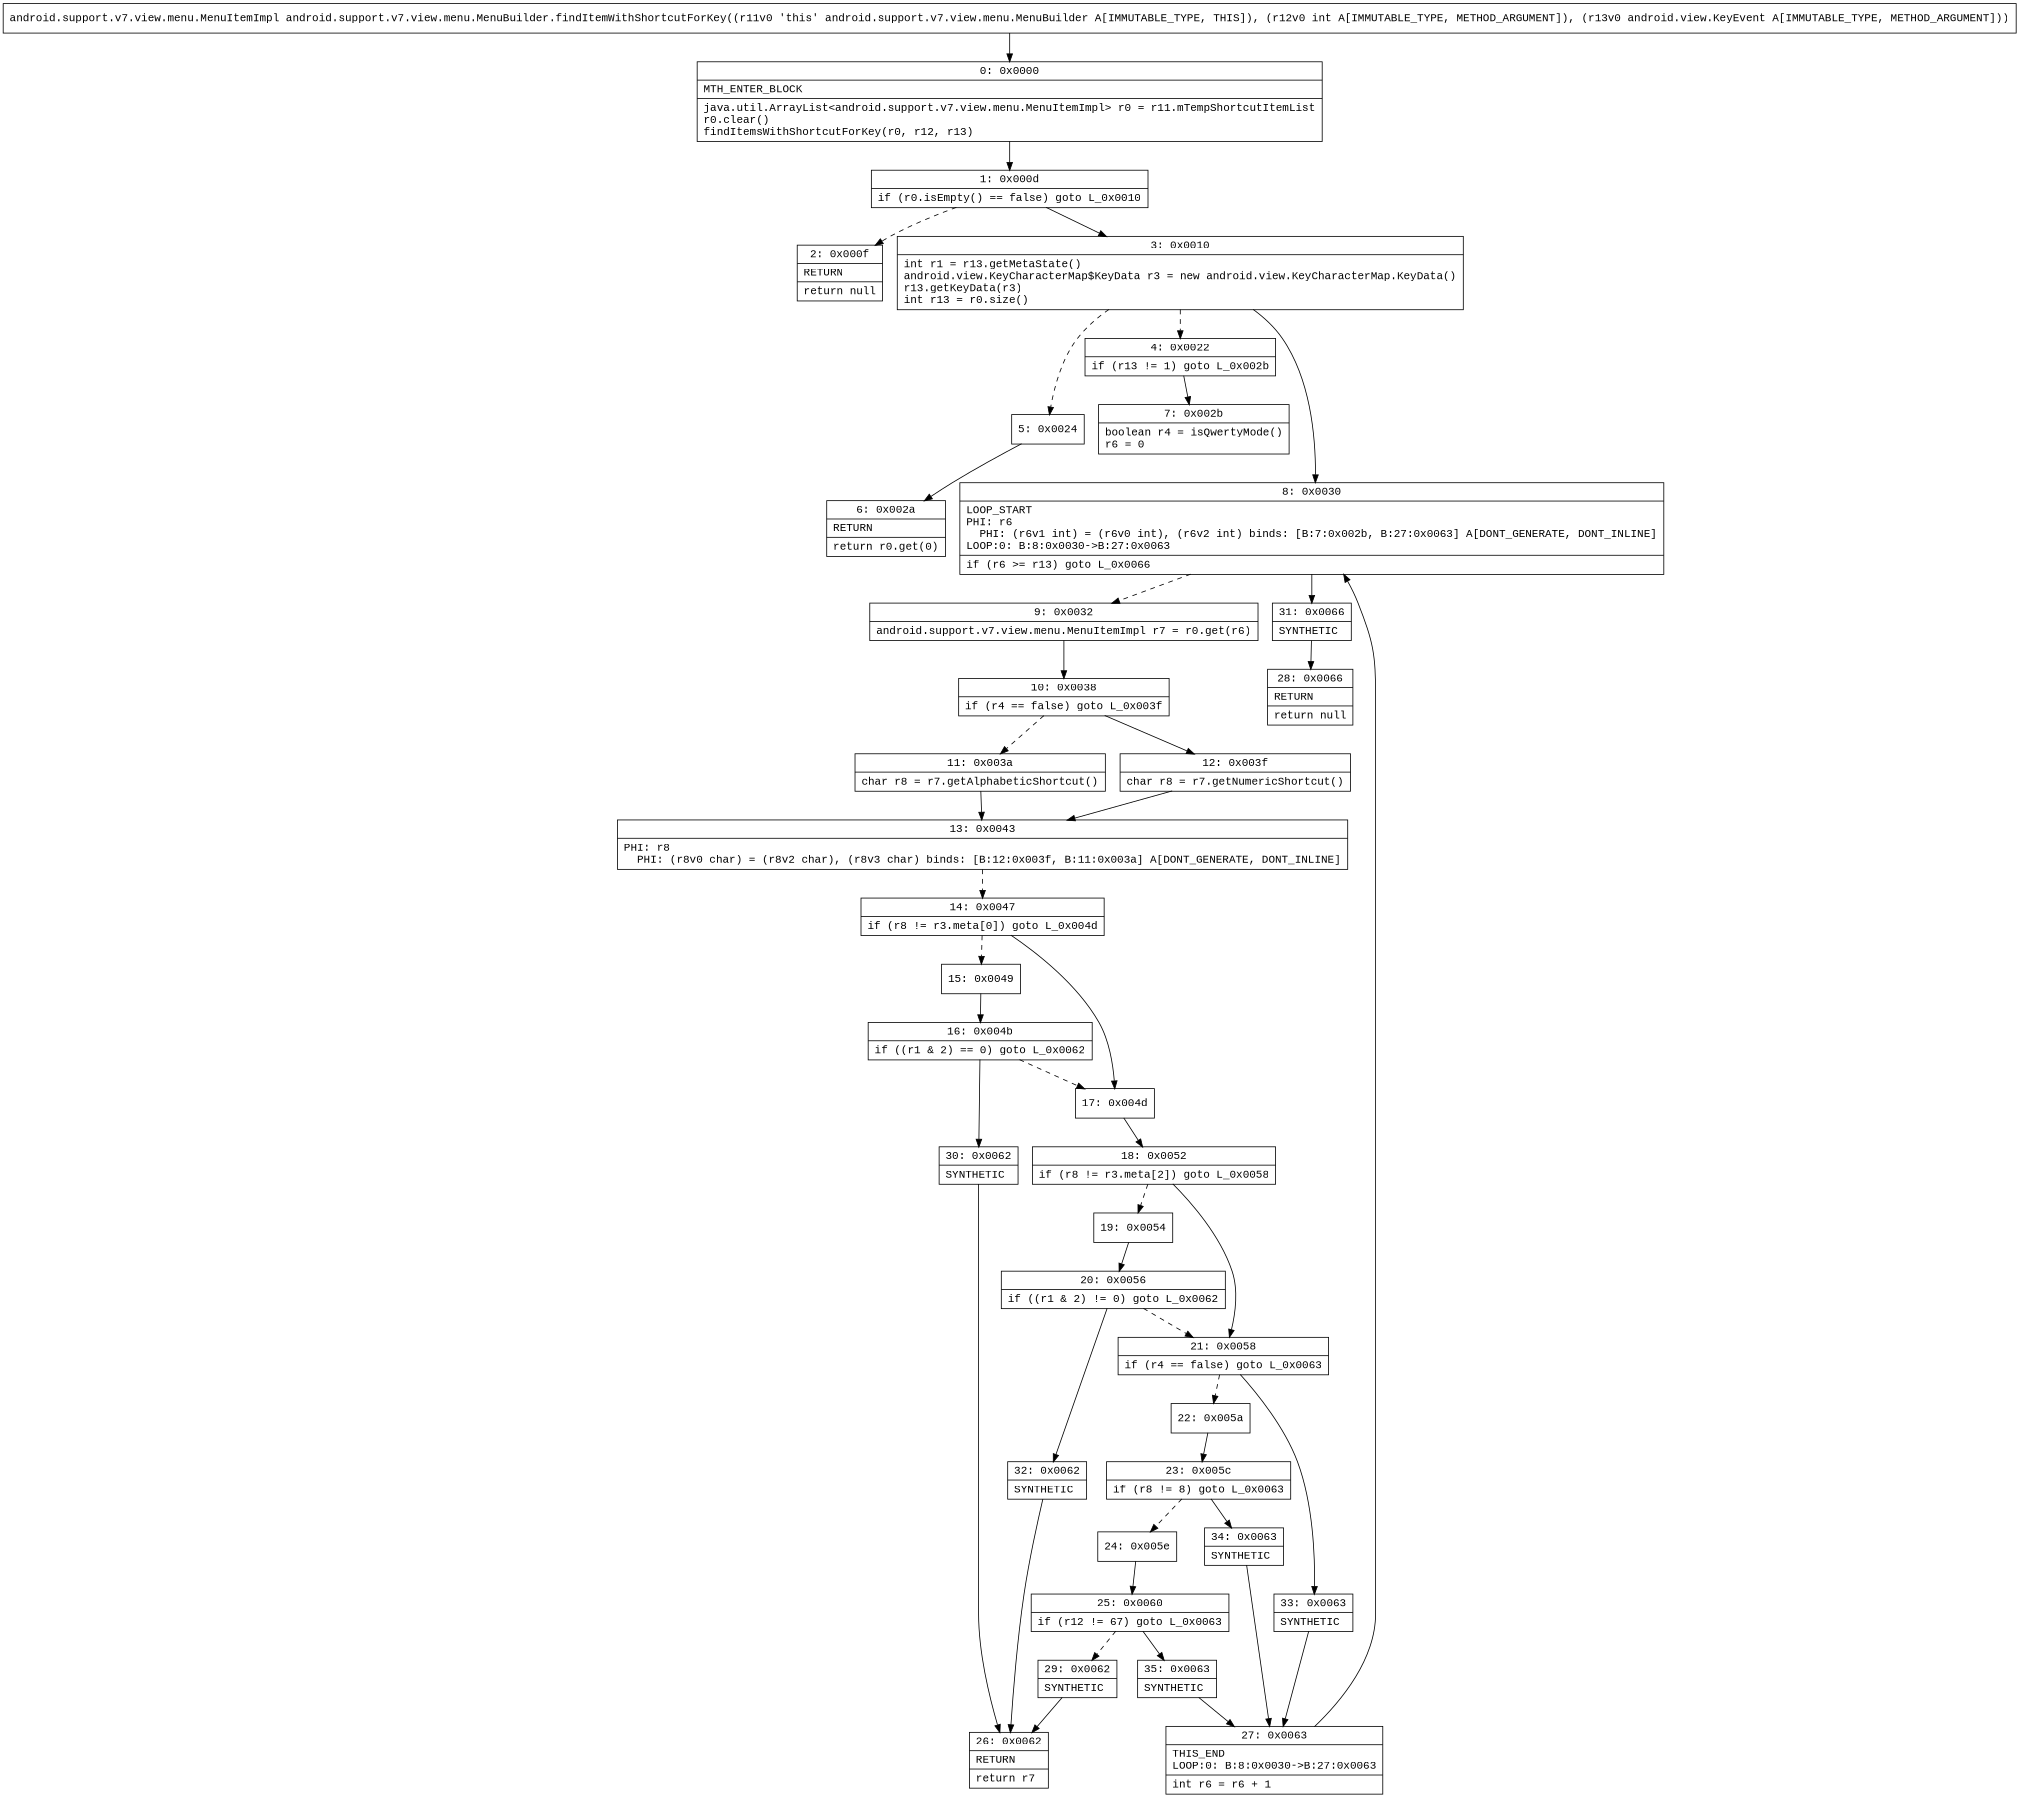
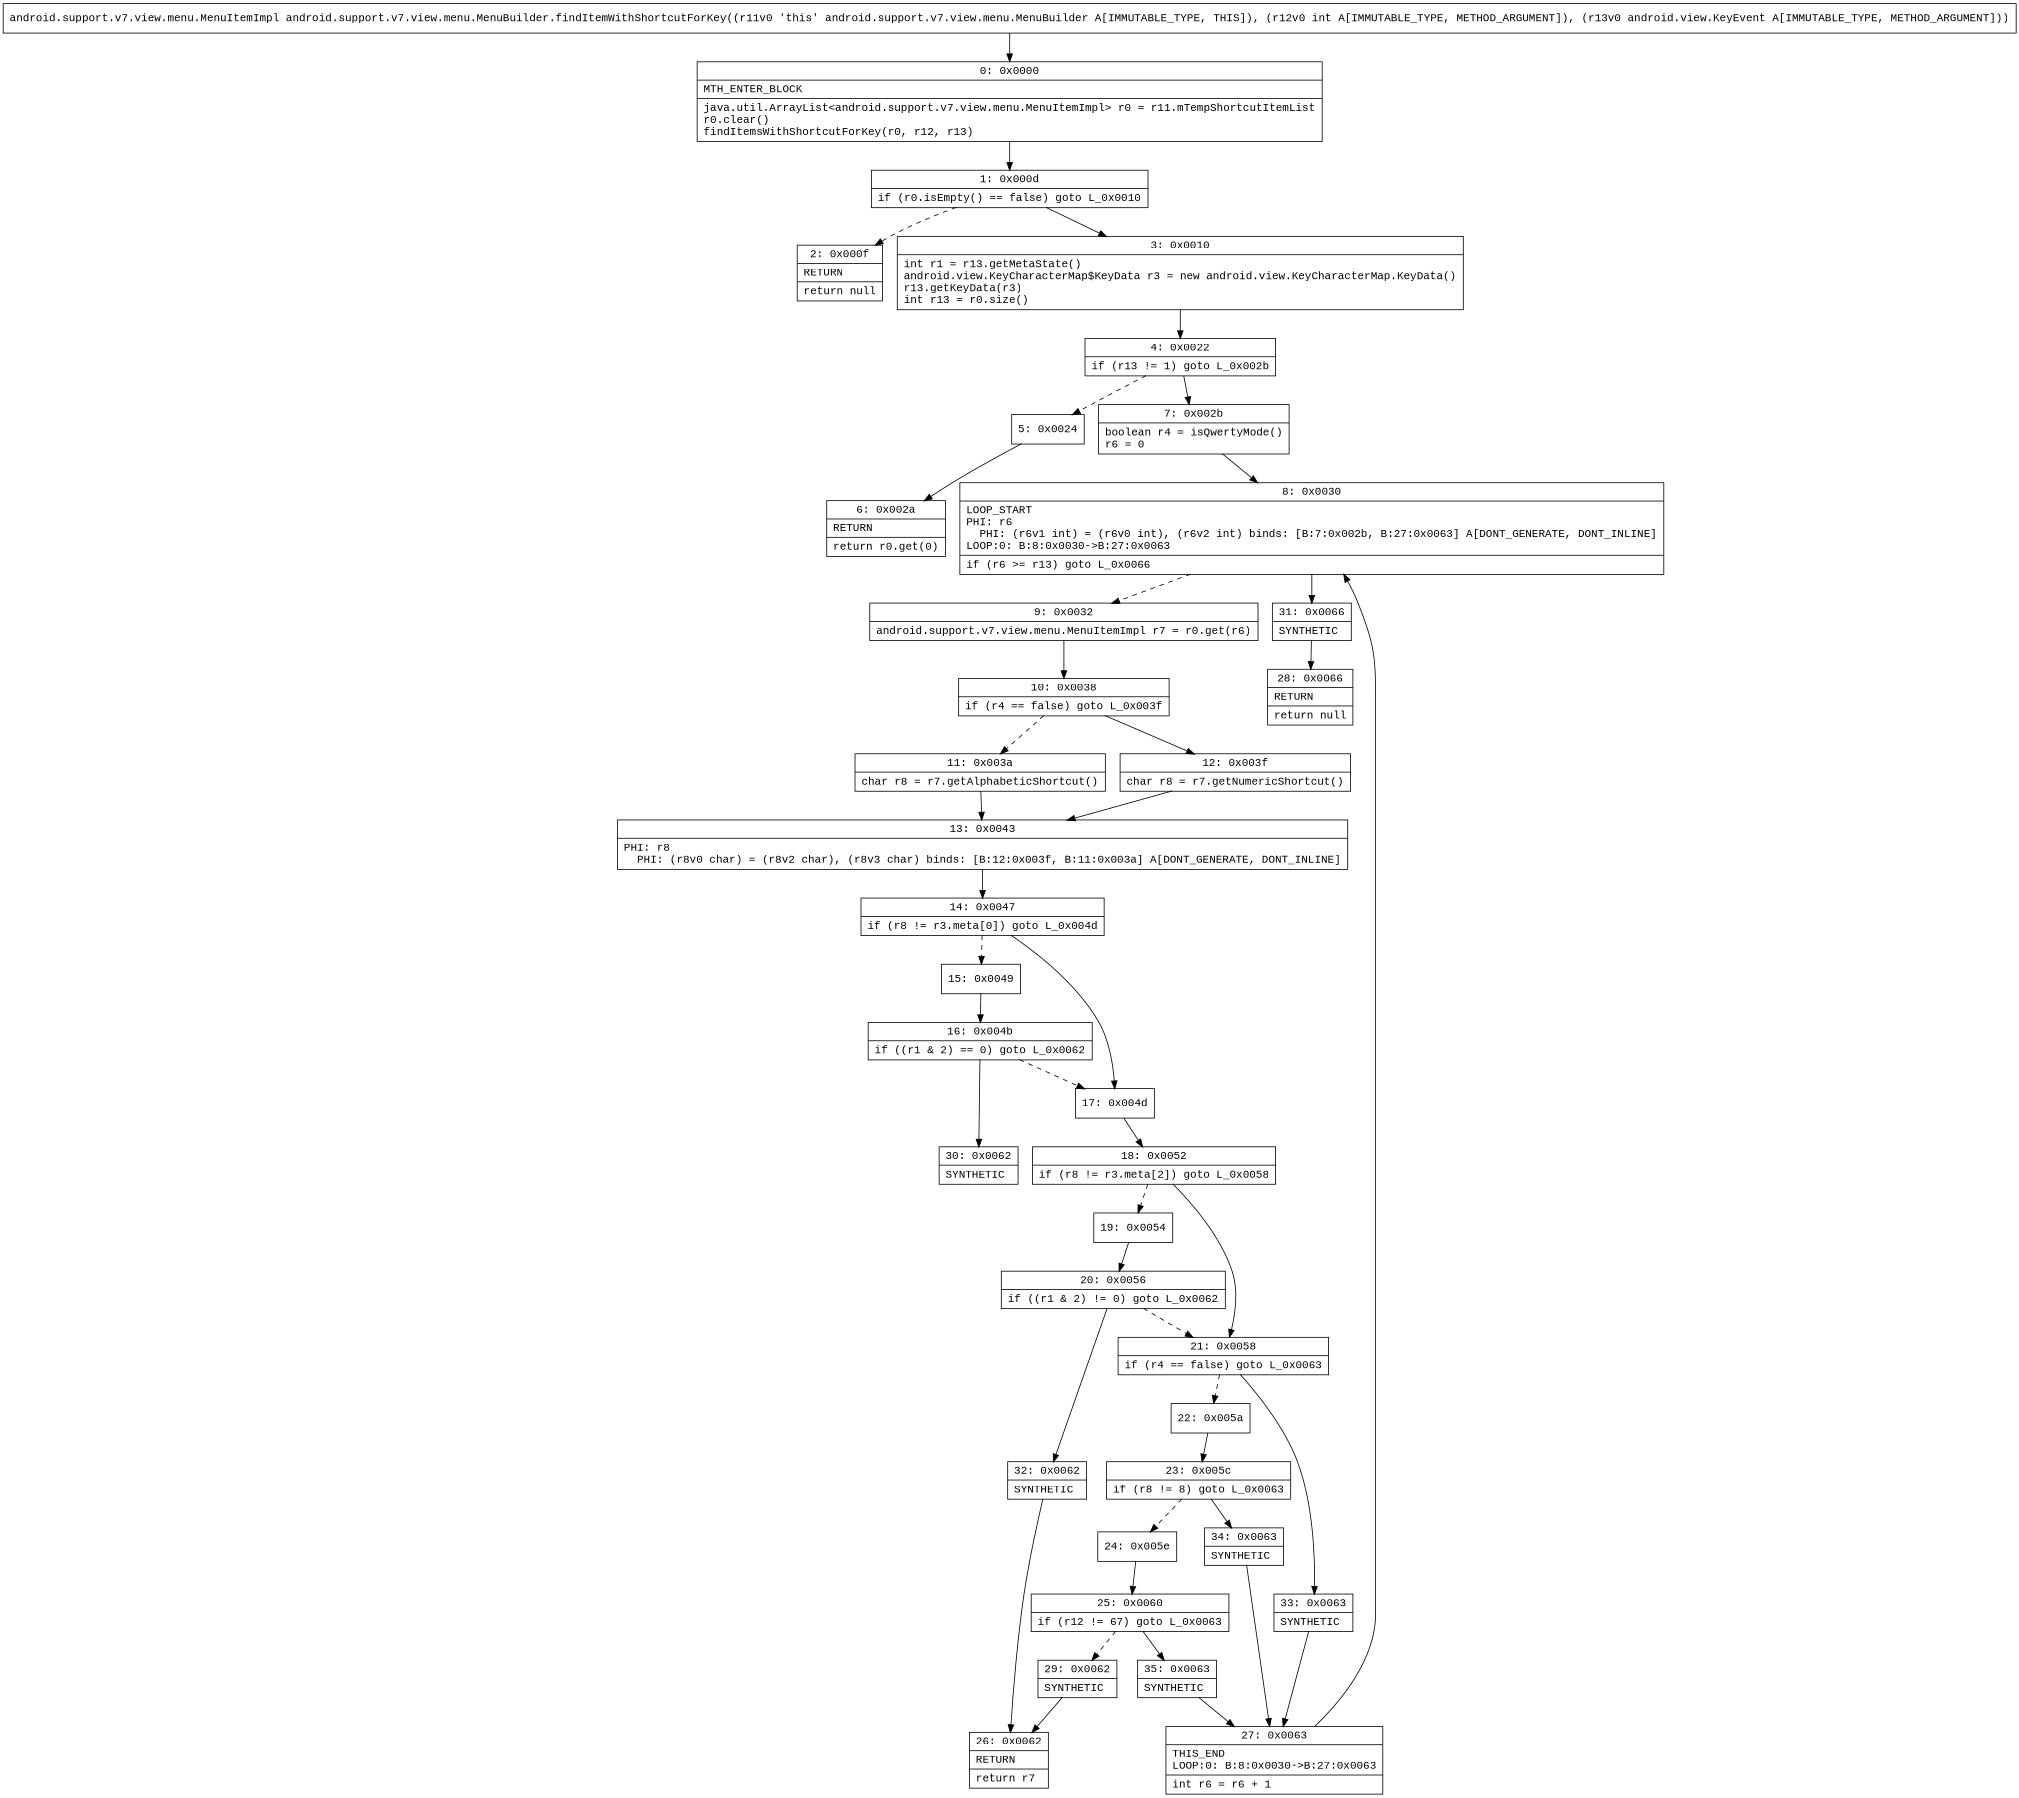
edge "3: 0x0010" -> "4: 0x0022": style dashed -> solid
edge "3: 0x0010" -> "5: 0x0024": now "4: 0x0022" -> "5: 0x0024"
edge "3: 0x0010" -> "8: 0x0030": now "7: 0x002b" -> "8: 0x0030"
edge "13: 0x0043" -> "14: 0x0047": style dashed -> solid
edge "30: 0x0062" -> "26: 0x0062": removed
